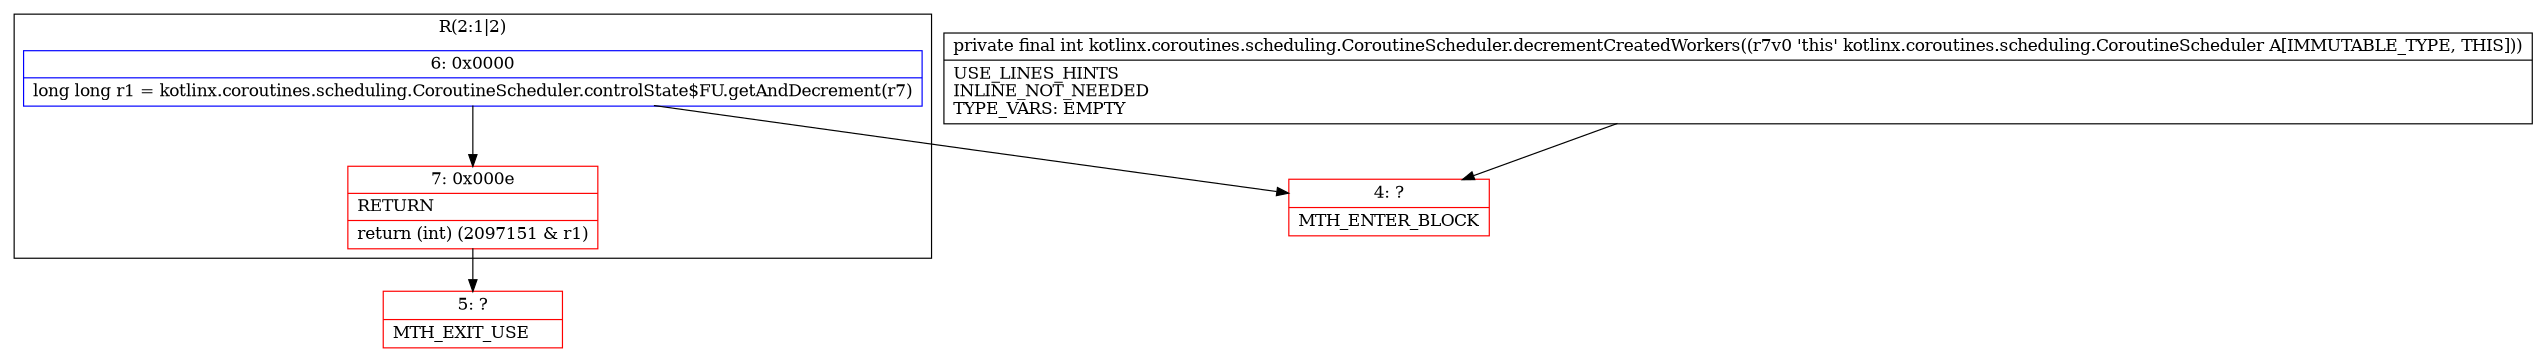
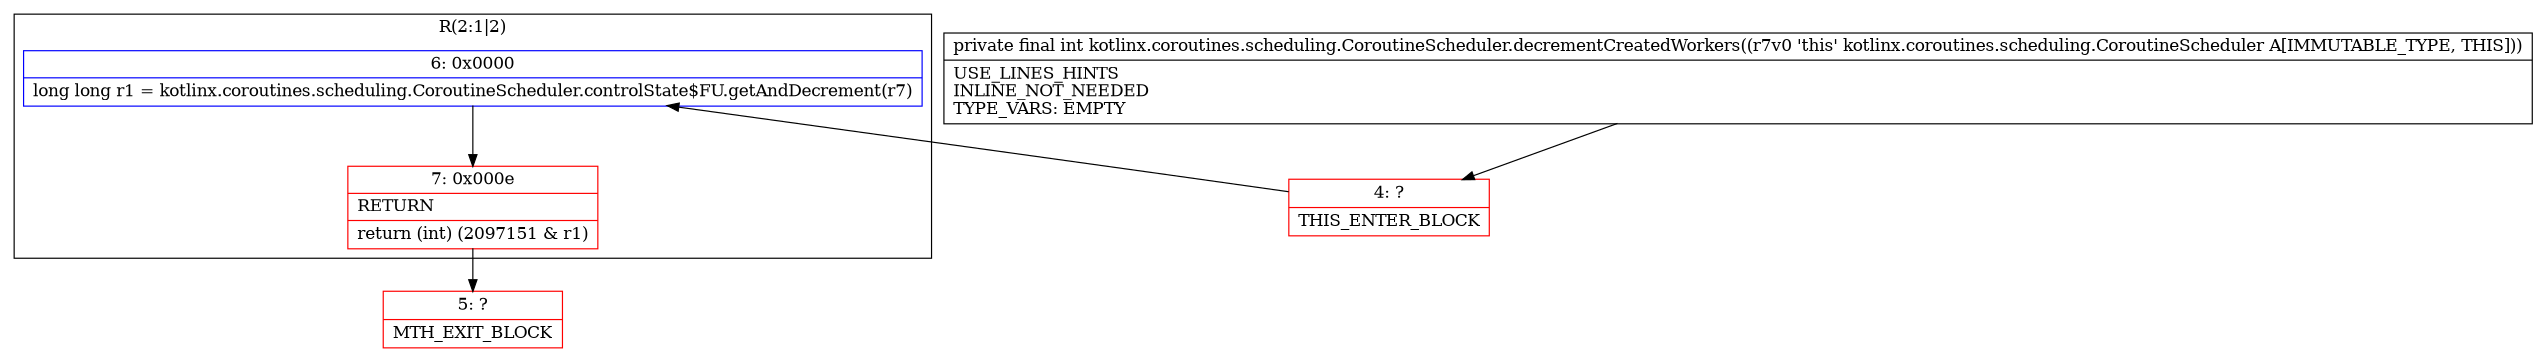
edge "6: 0x0000" -> "4: ?": reversed
node "4: ?": text "MTH_ENTER_BLOCK" -> "THIS_ENTER_BLOCK"
node "5: ?": text "MTH_EXIT_USE" -> "MTH_EXIT_BLOCK"
